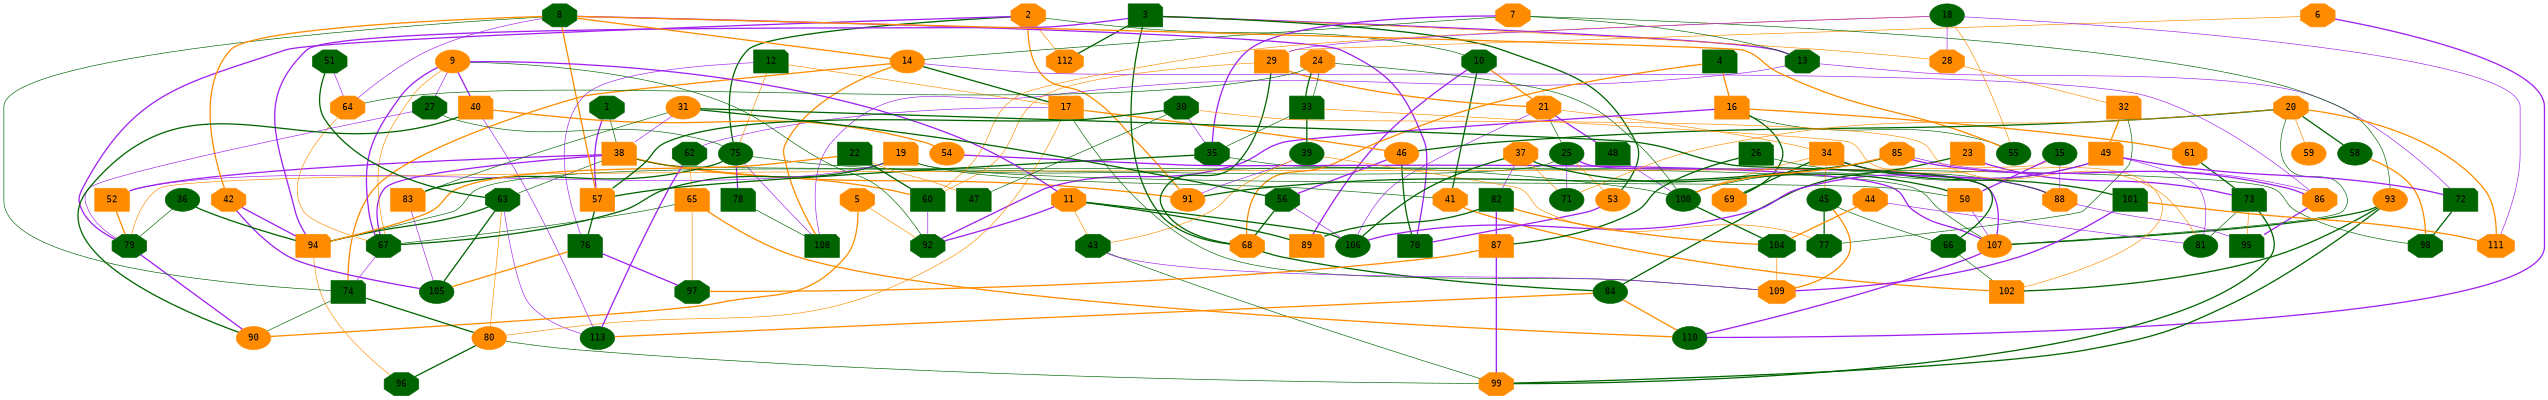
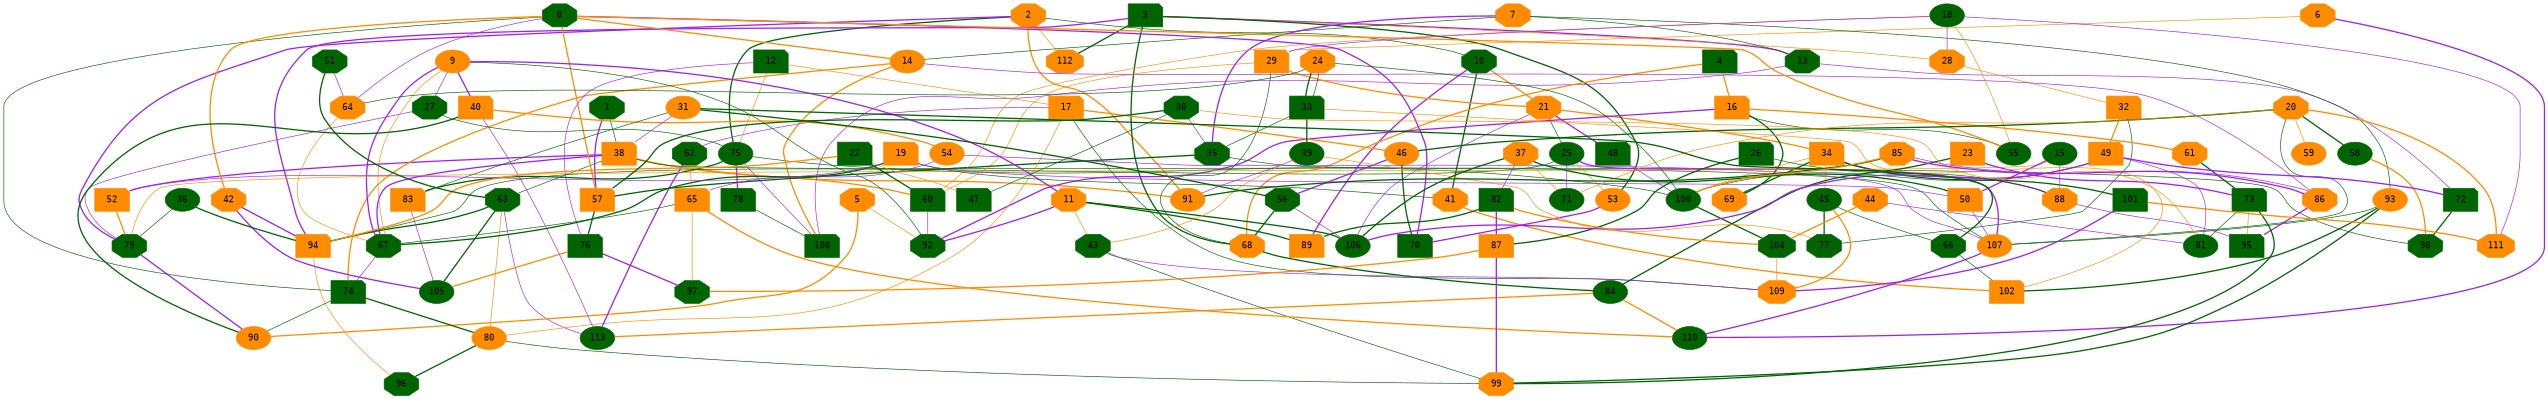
edge "14" -- "17": removed
edge "21" -- "34": style solid -> bold
edge "54" -- "107": style bold -> solid
edge "54" -- "65": added
edge "19" -- "50": color darkgreen -> purple
edge "29" -- "68": style bold -> solid
edge "93" -- "107": style bold -> solid
